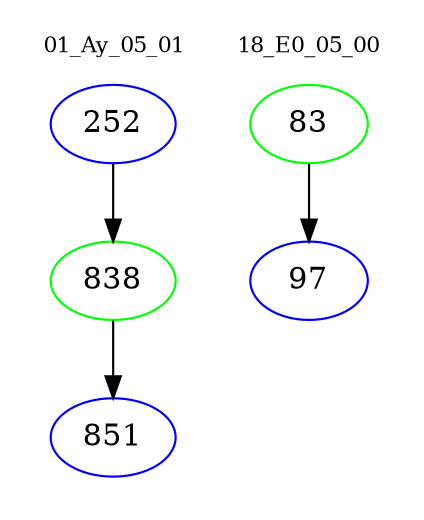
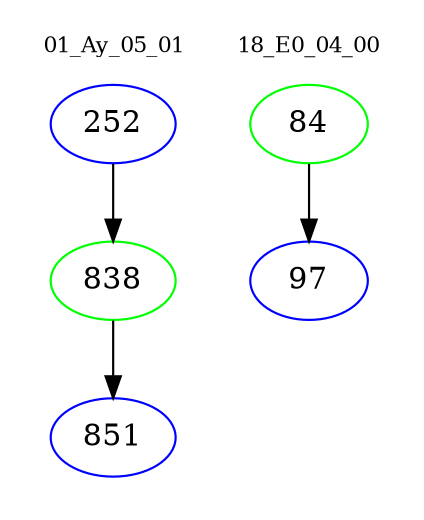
cluster "18_E0_05_00": label "18_E0_05_00" -> "18_E0_04_00"
node "83": label "83" -> "84"
